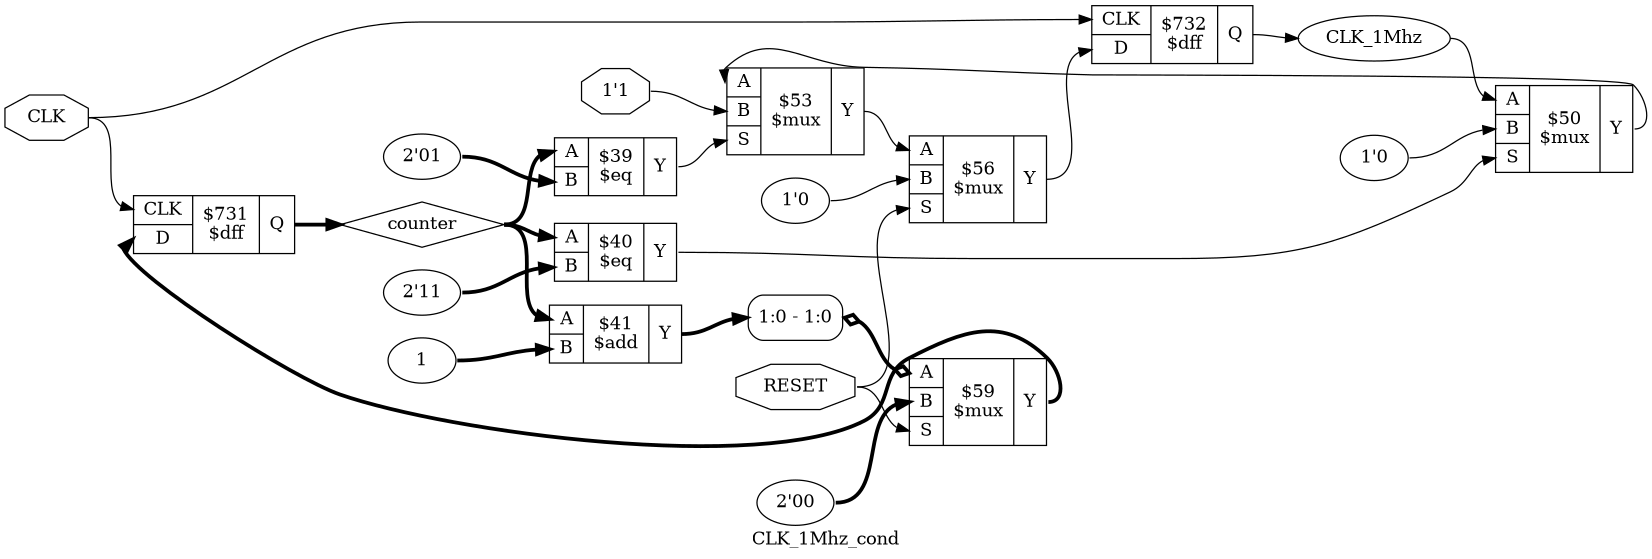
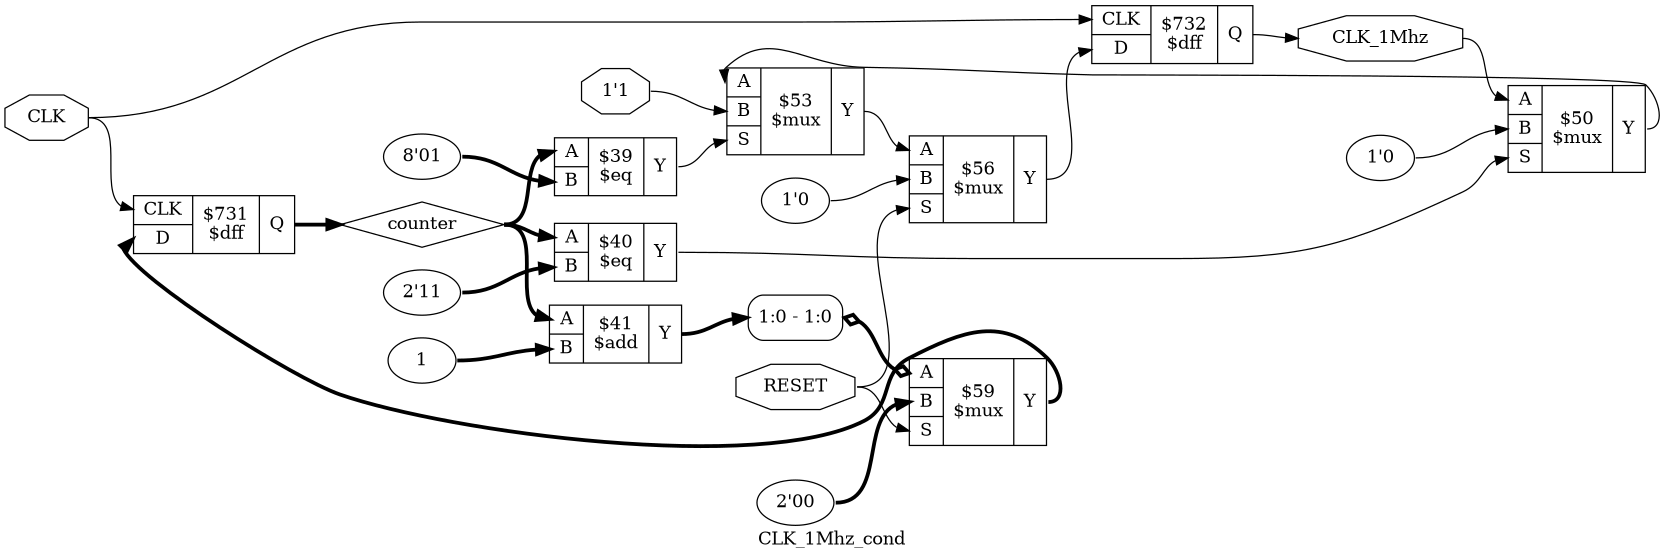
node "CLK_1Mhz": shape ellipse -> octagon
node "2'01": label "2'01" -> "8'01"
